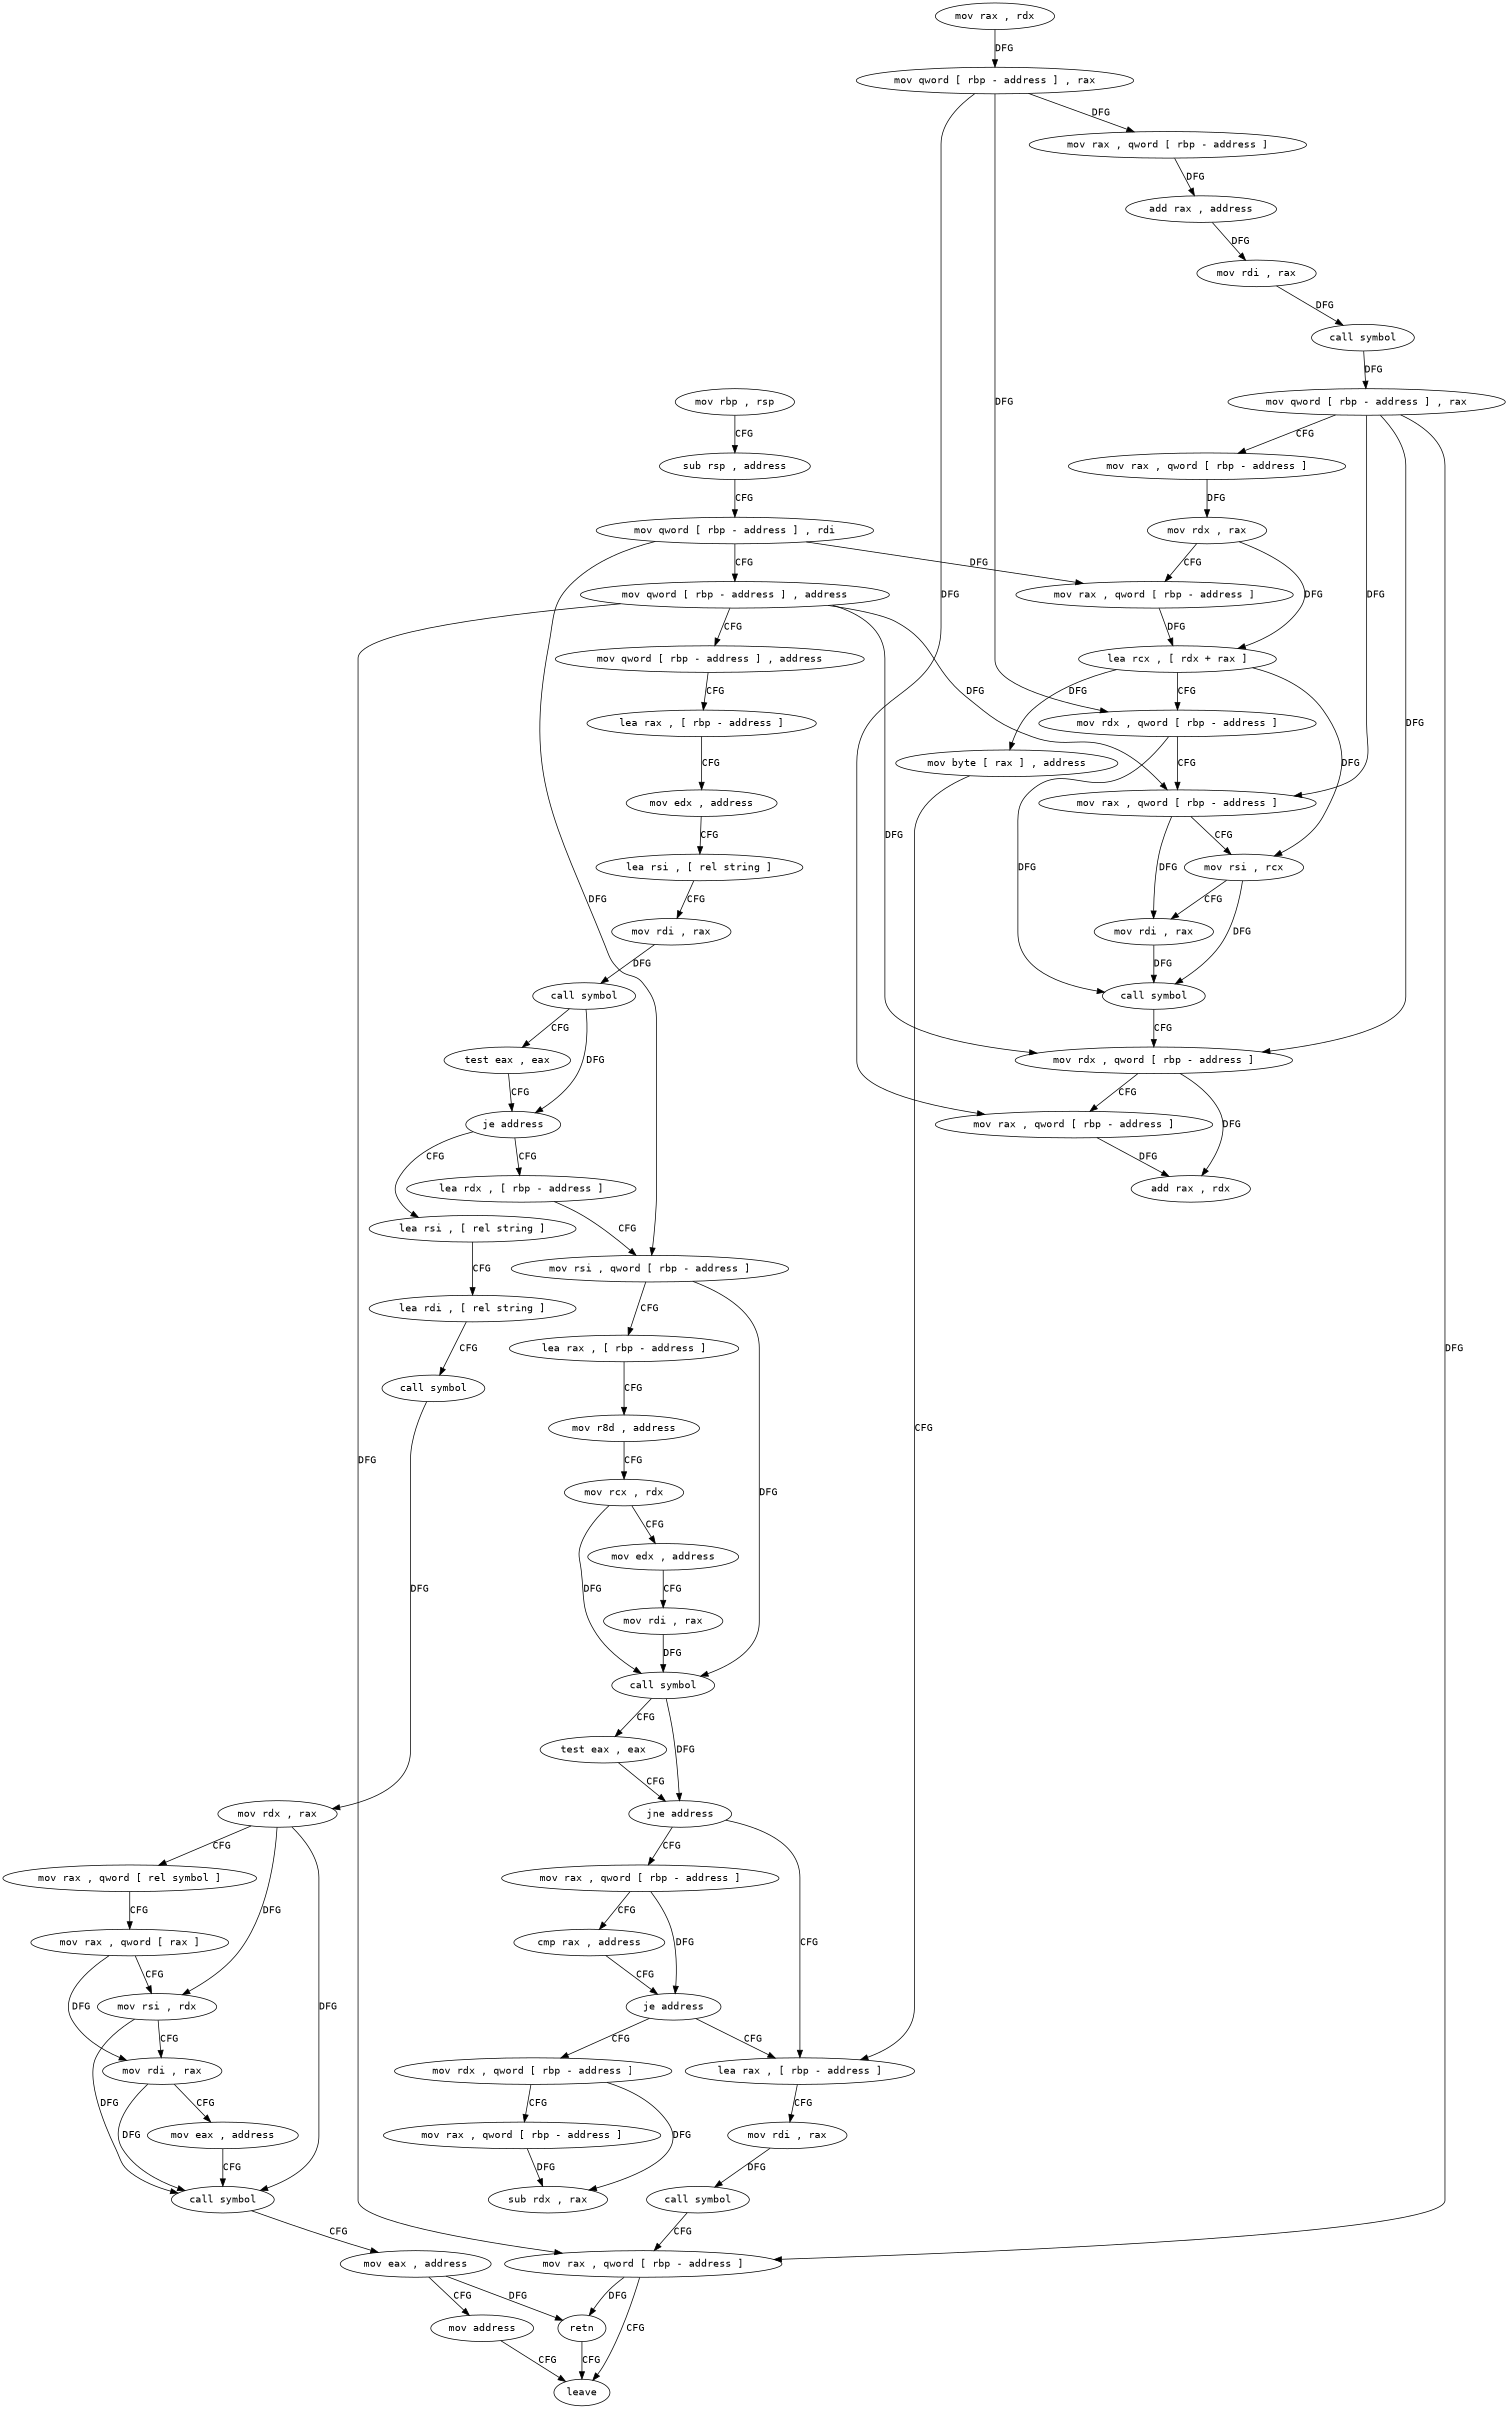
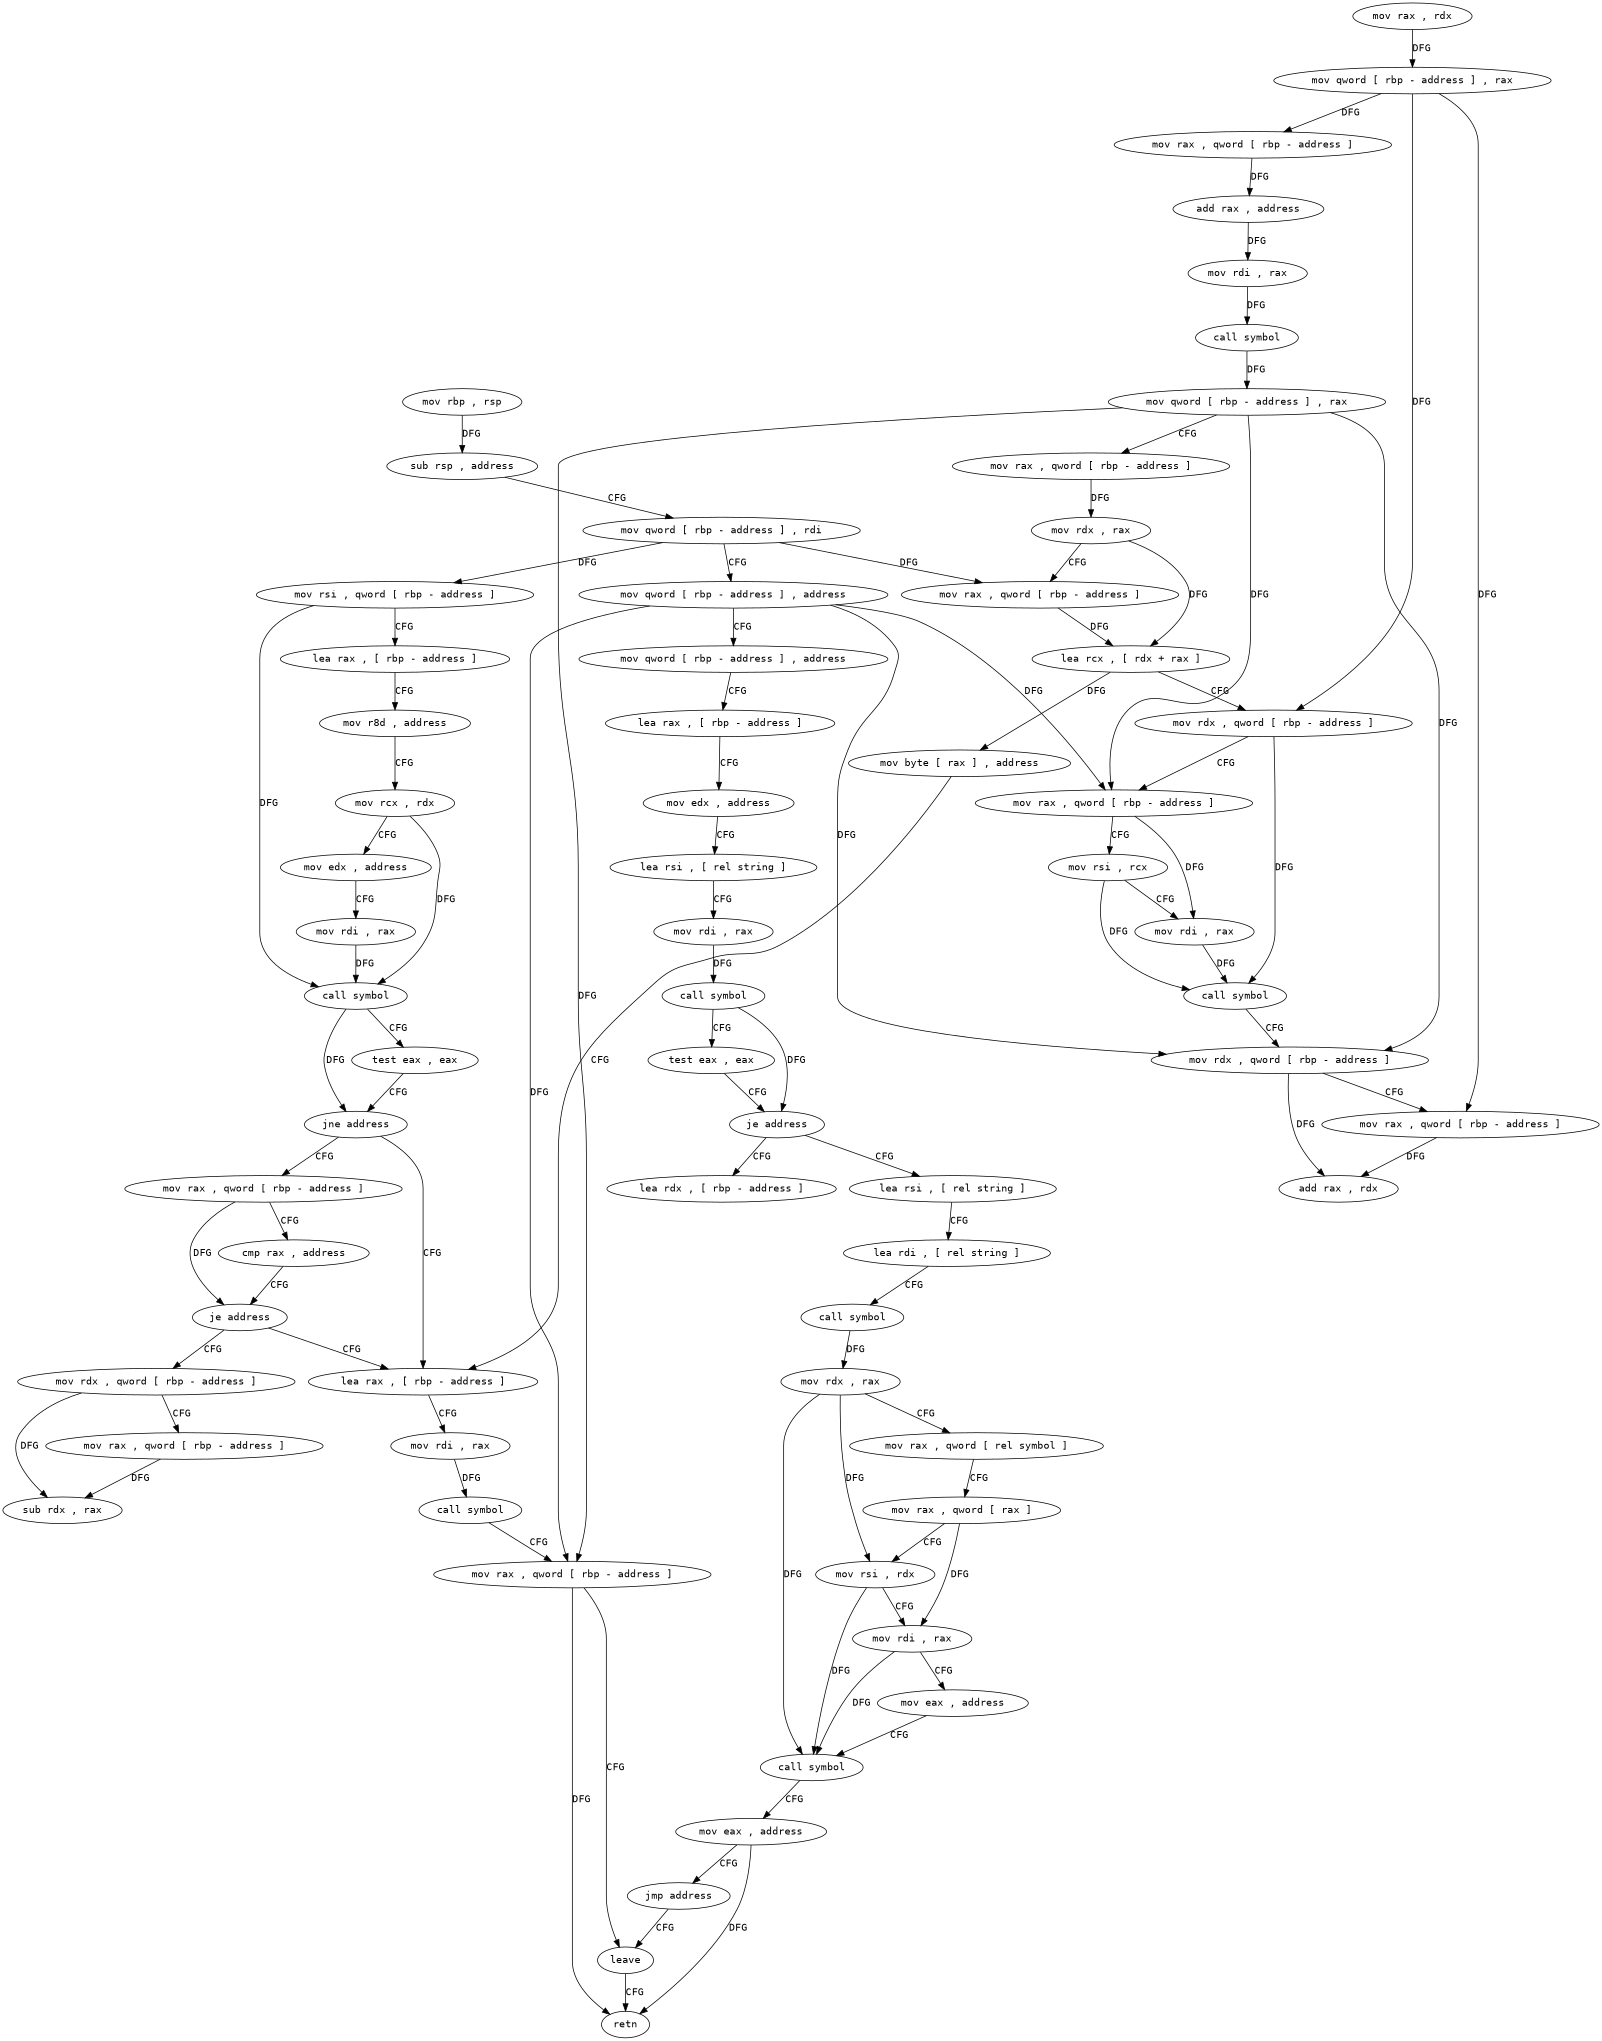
edge "mov rbp , rsp" -> "sub rsp , address": label "CFG" -> "DFG"
edge "lea rcx , [ rdx + rax ]" -> "mov rsi , rcx": removed, label "DFG"
edge "lea rdx , [ rbp - address ]" -> "mov rsi , qword [ rbp - address ]": removed, label "CFG"
node "mov address": label "mov address" -> "jmp address"
edge "retn" -> "leave": reversed
